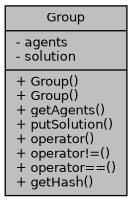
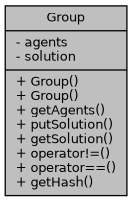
node "Group": text "+ operator()" -> "+ getSolution()"
